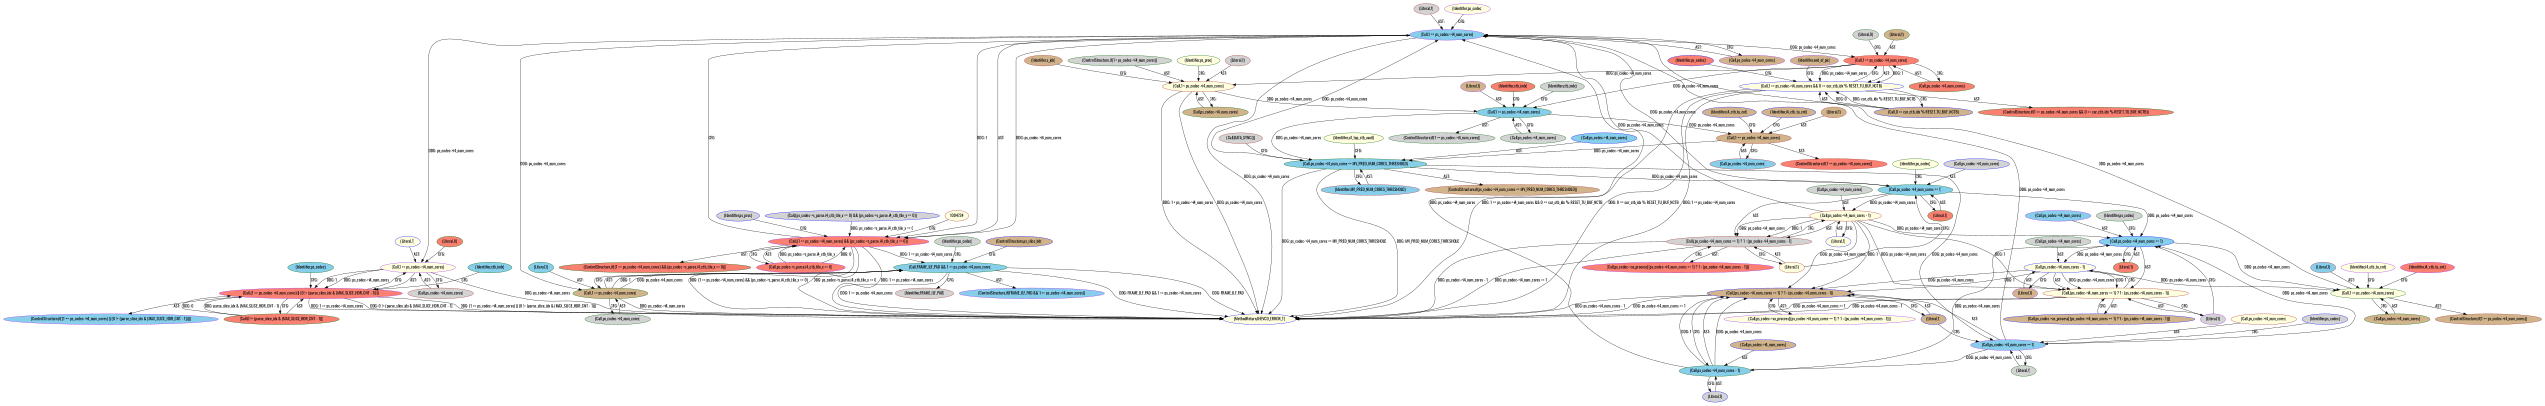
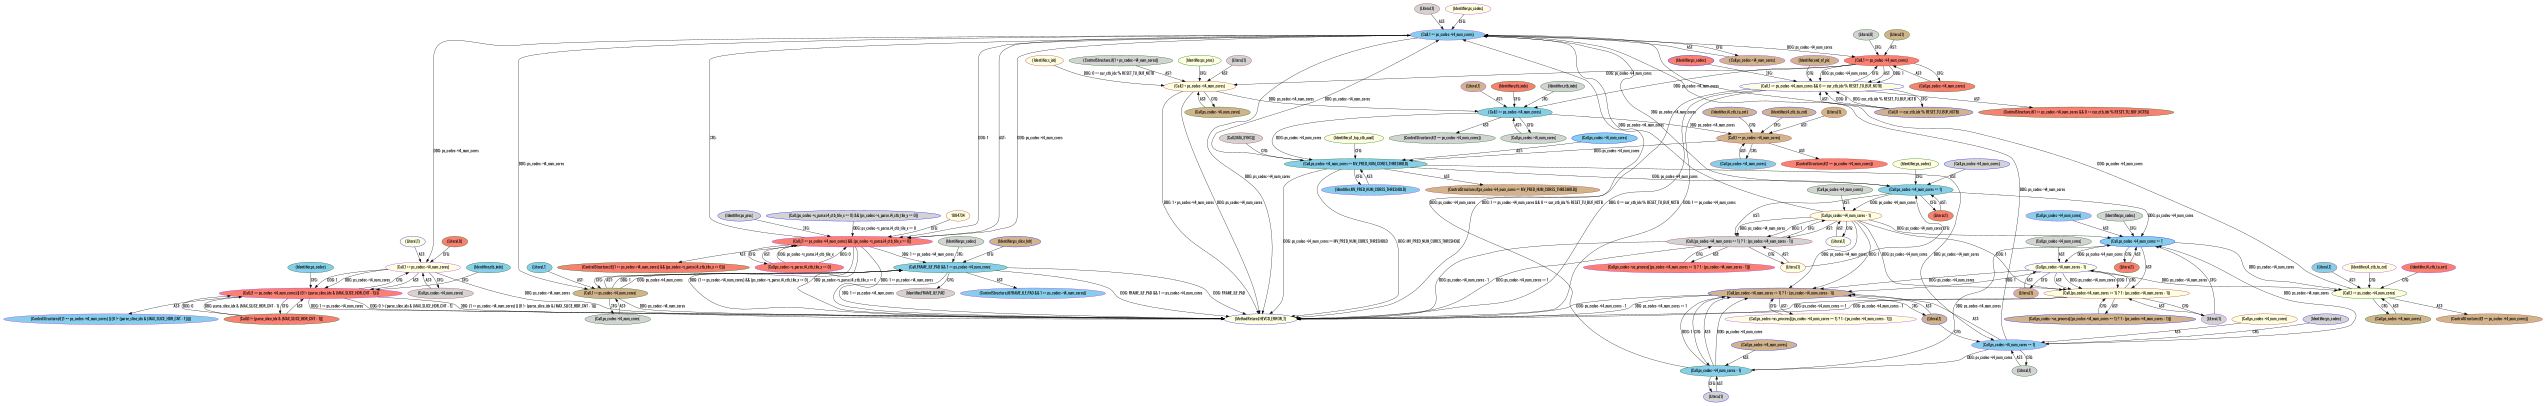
node "(Identifier,s_job)": fillcolor tan -> lightyellow
edge "(Identifier,s_job)" -> "(Call,1 < ps_codec->i4_num_cores)": label "CFG: " -> "DDG: 0 == cur_ctb_idx % RESET_TU_BUF_NCTB"
node "(Identifier,MV_PRED_NUM_CORES_THRESHOLD)": color brown -> purple
node "(ControlStructure,ps_slice_hdr)": label "(ControlStructure,ps_slice_hdr)" -> "(Identifier,ps_slice_hdr)"
